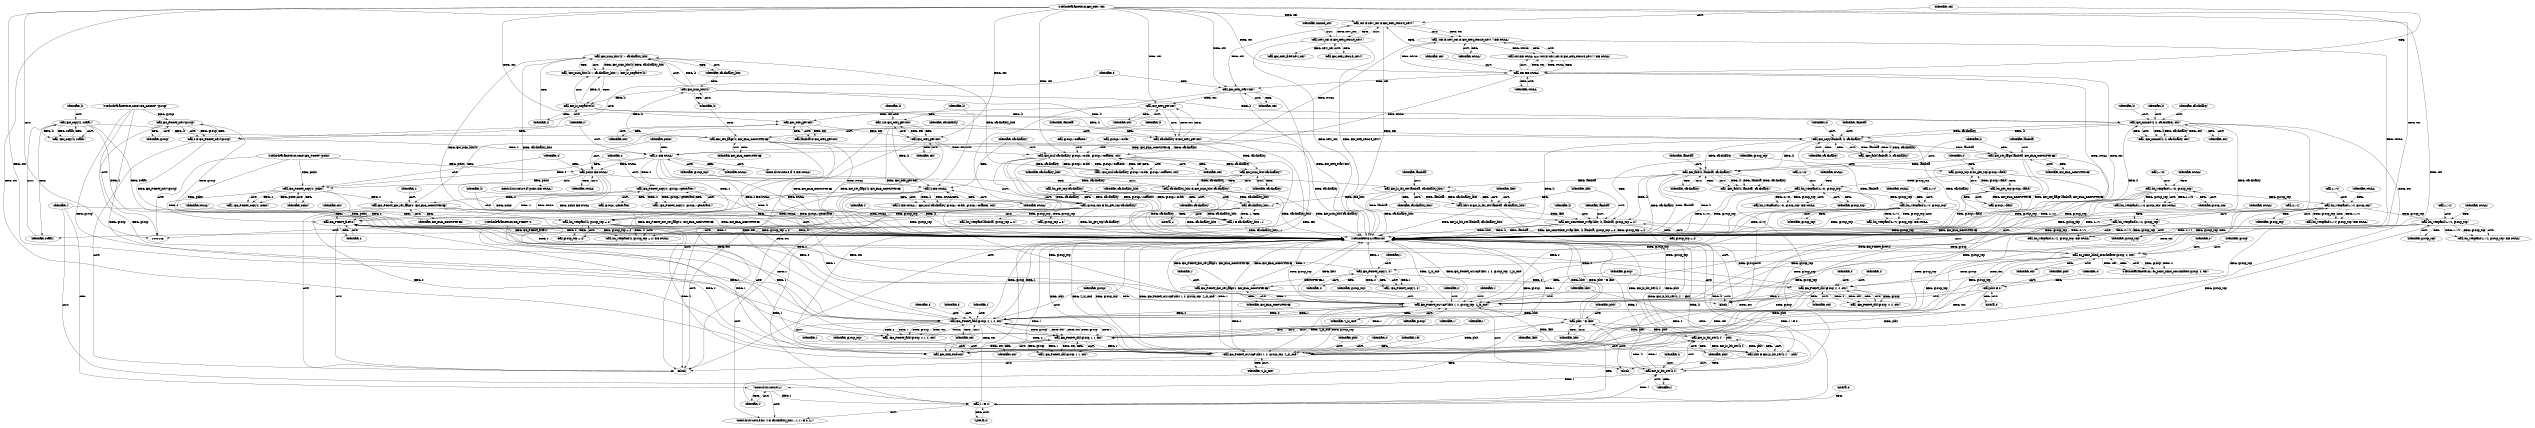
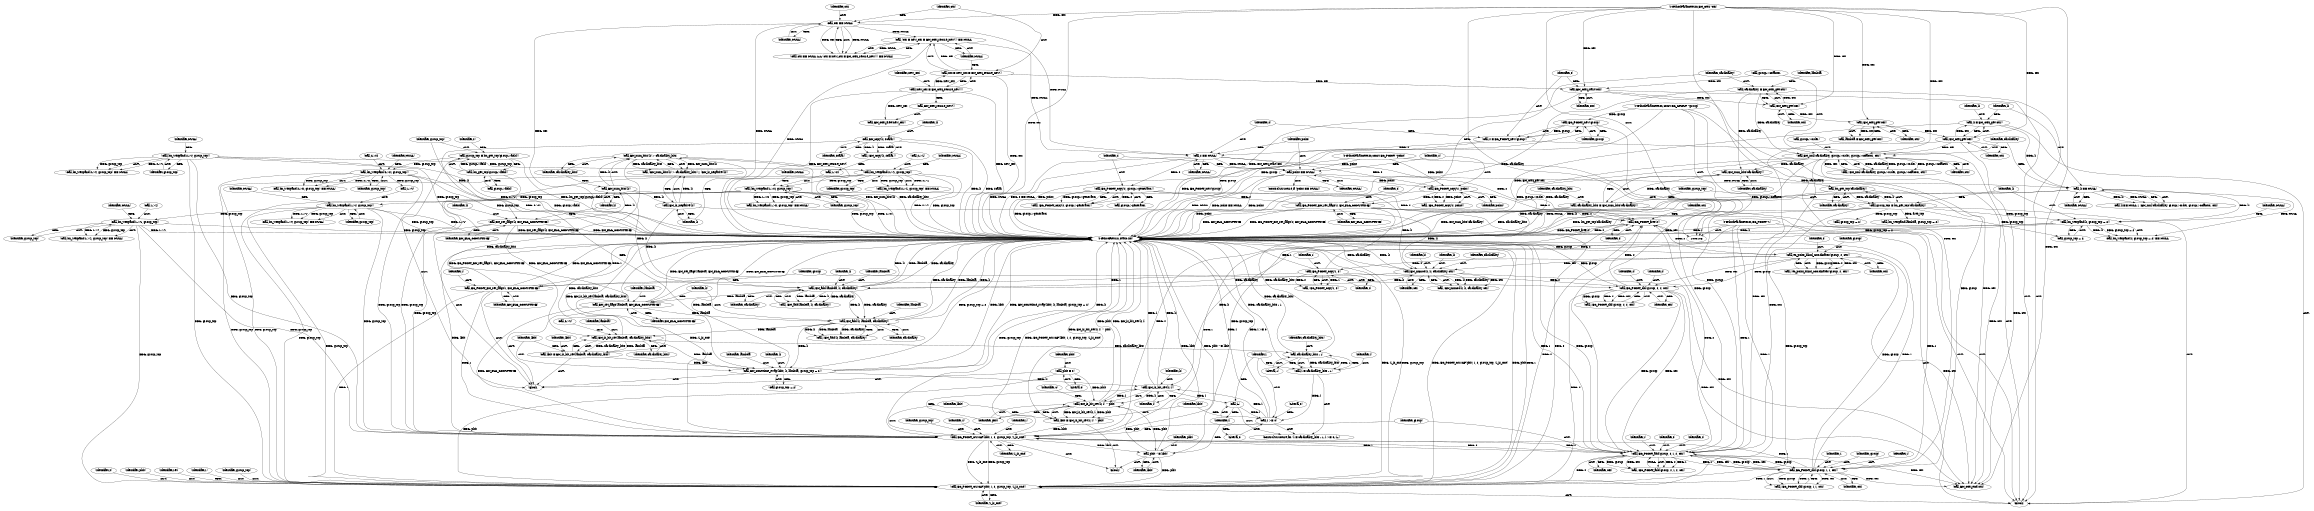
edge "(MethodParameterIn,BN_CTX *ctx)" -> "(Call,ctx = new_ctx = BN_CTX_secure_new())": removed, label "DDG: ctx"
node "(Identifier,nnmod_ctx)": label "(Identifier,nnmod_ctx)" -> "(Identifier,new_ctx)"
edge "(Call,BN_CTX_secure_new())" -> "(Call,new_ctx = BN_CTX_secure_new())": now "(Call,BN_CTX_secure_new())" -> "(Call,BN_CTX_free(new_ctx))"
edge "(Call,ctx == NULL)" -> "(Call,BN_CTX_start(ctx))": now "(Call,group->cofactor)" -> "(Call,BN_CTX_start(ctx))"
edge "(Call,!BN_copy(k, scalar))" -> "(Call,BN_copy(k, scalar))": now "(Call,!BN_copy(k, scalar))" -> "(Call,r->X)"
node "(Call,BN_copy(lambda, k, cardinality))": label "(Call,BN_copy(lambda, k, cardinality))" -> "(Call,BN_add(lambda, k, cardinality))"
edge "(MethodParameterIn,const EC_GROUP *group)" -> "(MethodReturn,static int)": added, label "DDG: group"
node "(ControlStructure,if (s == NULL))": removed
edge "(Call,bn_wexpand(s->X, group_top))" -> "(Call,bn_wexpand(s->Y, group_top))": now "(Call,bn_wexpand(s->X, group_top))" -> "(Call,r->Y)"
edge "(Call,group_top = bn_get_top(cardinality))" -> "(Call,bn_get_top(cardinality))": label "CFG: " -> "DDG: k"
edge "(Call,BN_is_bit_set(lambda, cardinality_bits))" -> "(Call,cardinality_bits - 1)": label "DDG: one_bits" -> "DDG: cardinality_bits"
edge "(Call,s->Y)" -> "(Call,bn_wexpand(s->Y, group_top))": now "(Call,s->Y)" -> "(Call,BN_is_bit_set(lambda, cardinality_bits))"
edge "(Call,group_top = bn_get_top(cardinality))" -> "(Call,bn_wexpand(lambda, group_top + 2))": label "DDG: group_top" -> "DDG: free_top"
edge "(Call,BN_nnmod(k, k, cardinality, ctx))" -> "(Call,ec_point_blind_coordinates(group, s, ctx))": reversed
edge "(Call,group_top = bn_get_top(group->field))" -> "(MethodReturn,static int)": added, label "DDG: bn_get_top(group->field)"
edge "(Call,bn_wexpand(s->Z, group_top))" -> "(Identifier,scalar)": now "(Call,bn_wexpand(s->Z, group_top))" -> "(Call,bn_wexpand(r->X, group_top))"
edge "(Call,bn_wexpand(r->X, group_top))" -> "(Call,EC_POINT_CSWAP(kbit, r, s, group_top, Z_is_one))": label "DDG: EC_POINT_free(s)" -> "DDG: group_top"
edge "(MethodParameterIn,EC_POINT *r)" -> "(Call,!EC_POINT_add(group, s, r, s, ctx))": now "(MethodParameterIn,EC_POINT *r)" -> "(Call,EC_POINT_add(group, s, r, s, ctx))"
node "(MethodParameterIn,!ec_point_blind_coordinates(group, s, ctx))": label "(MethodParameterIn,!ec_point_blind_coordinates(group, s, ctx))" -> "(Call,!ec_point_blind_coordinates(group, s, ctx))"
edge "(Identifier,c)" -> "(Call,pbit = 0)": now "(Identifier,c)" -> "(Call,BN_is_bit_set(k, i) ^ pbit)"
edge "(Call,EC_POINT_copy(r, s))" -> "(Call,EC_POINT_BN_set_flags(r, BN_FLG_CONSTTIME))": label "CONSTTIME: r" -> "DDG: r"
edge "(Call,EC_POINT_dbl(group, s, s, ctx))" -> "(Call,EC_POINT_CSWAP(kbit, r, s, group_top, Z_is_one))": removed, label "DDG: s"
edge "(Literal,1)" -> "(Call,cardinality_bits - 1)": added, label "AST:"
node "(ControlStructure,i--)": label "(ControlStructure,i--)" -> "(Call,i--)"
edge "(Call,group_top = bn_get_top(cardinality))" -> "(Call,EC_POINT_CSWAP(pbit, r, s, group_top, Z_is_one))": added, label "DDG: group_top"
